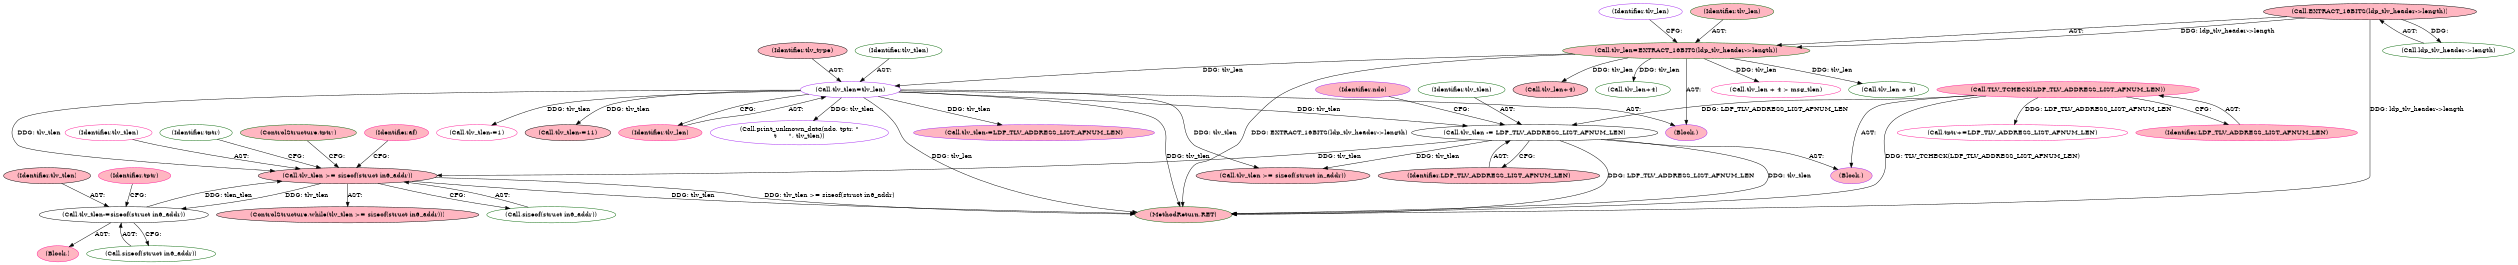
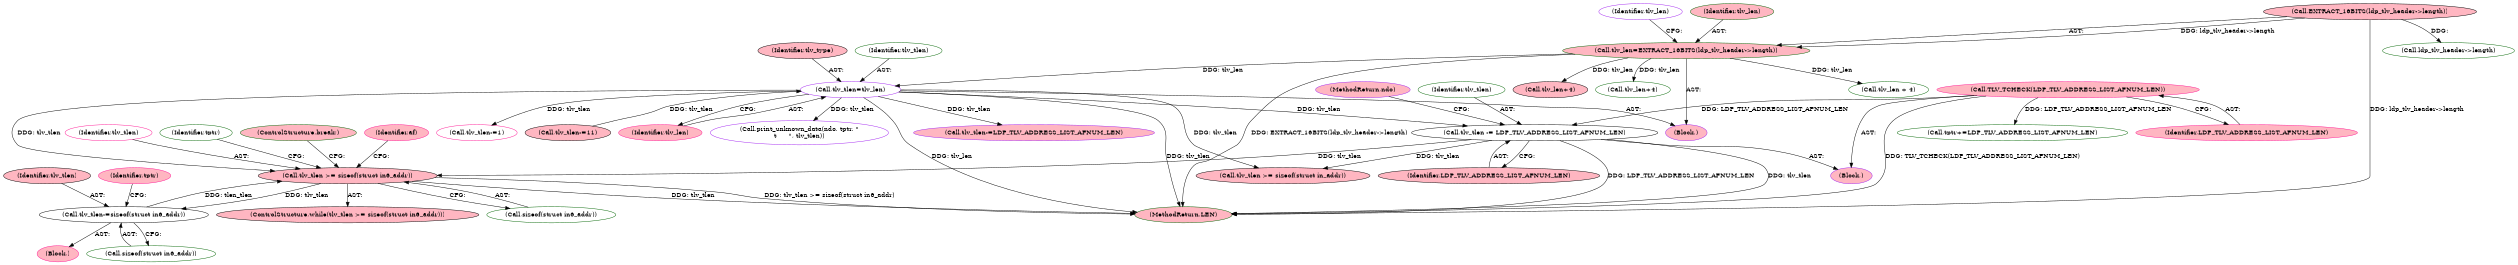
edge "(Call,ldp_tlv_header->length)" -> "(Call,EXTRACT_16BITS(ldp_tlv_header->length))": removed, label "AST:"
node "(Identifier,ndo)": label "(Identifier,ndo)" -> "(MethodReturn,ndo)"
node "(Call,tlv_len + 4 > msg_tlen)": removed
edge "(Call,tlv_tlen=tlv_len)" -> "(Call,tlv_tlen-=11)": reversed
node "(ControlStructure,tptr;)": label "(ControlStructure,tptr;)" -> "(ControlStructure,break;)"
node "(Call,tptr+=LDP_TLV_ADDRESS_LIST_AFNUM_LEN)": color deeppink -> darkgreen
node "(MethodReturn,RET)": label "(MethodReturn,RET)" -> "(MethodReturn,LEN)"
